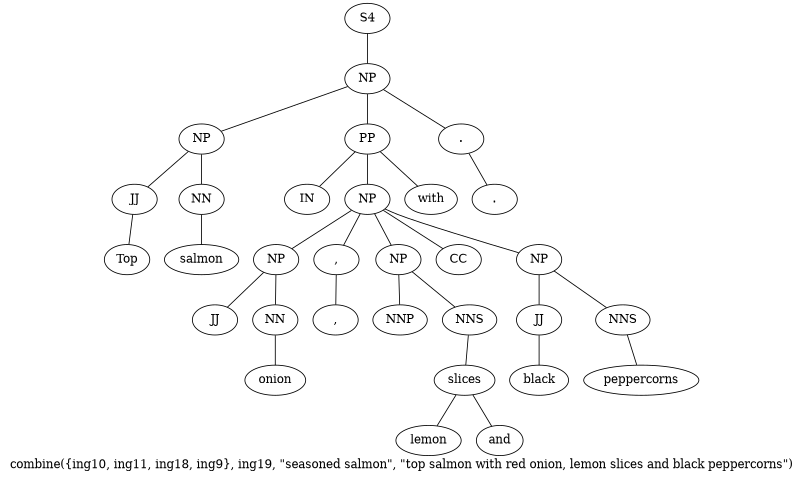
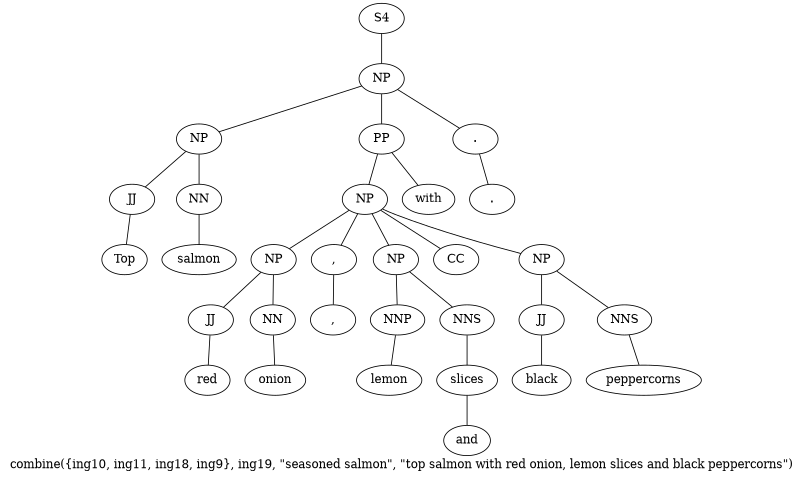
node "IN": removed
node "red": added
edge "slices" -- "lemon": now "NNP" -- "lemon"
